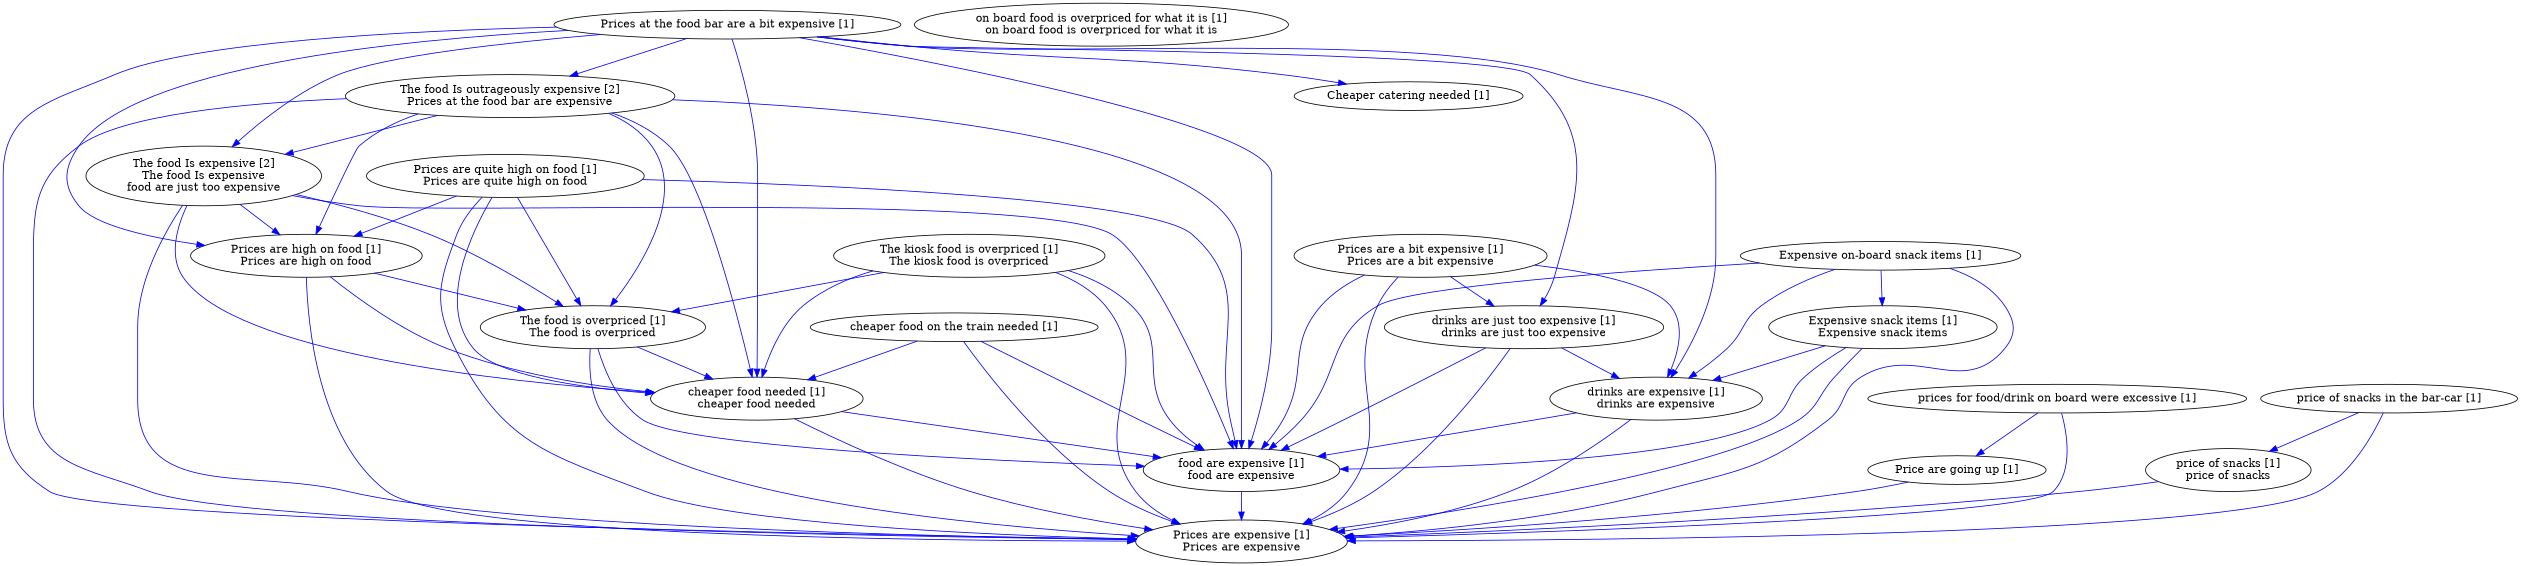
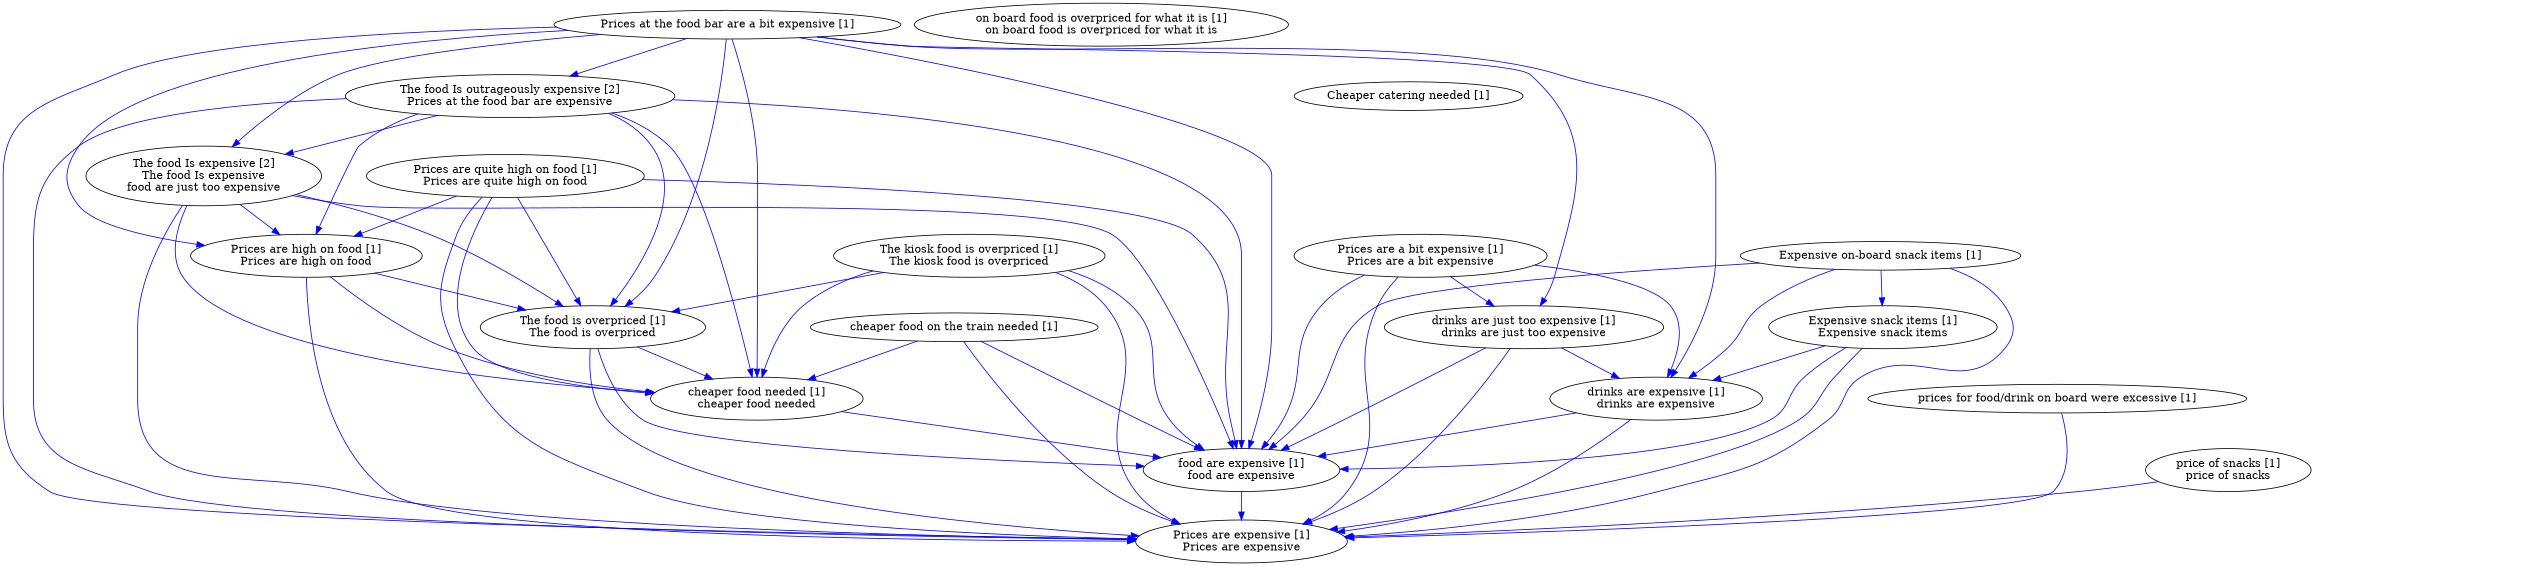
edge "Prices at the food bar are a bit expensive [1]" -> "Cheaper catering needed [1]": now "Prices at the food bar are a bit expensive [1]" -> "The food is overpriced [1] The food is overpriced"
node "price of snacks in the bar-car [1]": removed
node "Price are going up [1]": removed
edge "cheaper food needed [1] cheaper food needed" -> "Prices are expensive [1] Prices are expensive": removed
